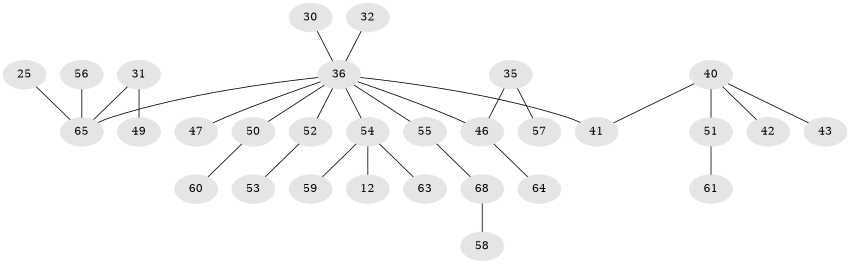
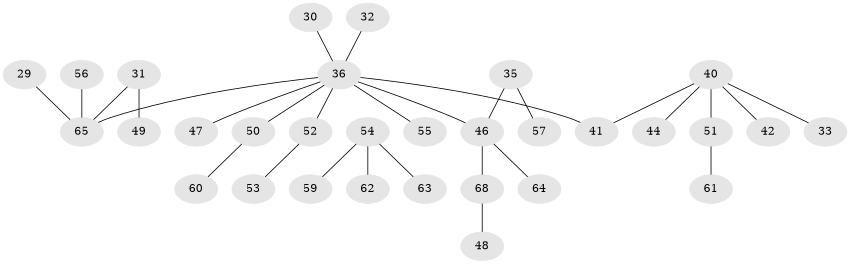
node "25": label "25" -> "29"
edge "36" -- "54": removed
node "44": added
node "43": label "43" -> "33"
edge "55" -- "68": now "46" -- "68"
node "12": label "12" -> "62"
node "58": label "58" -> "48"
